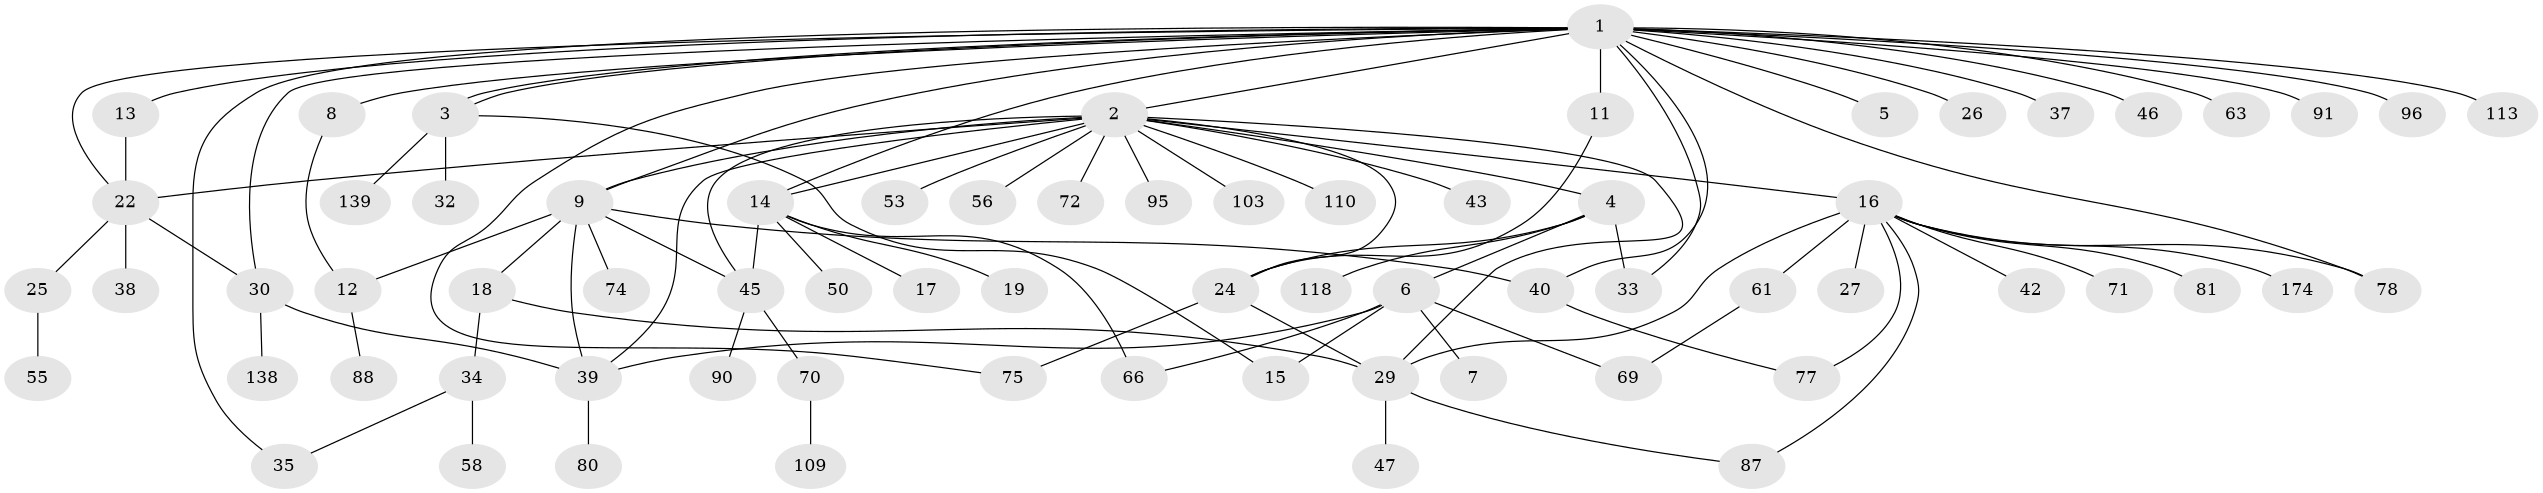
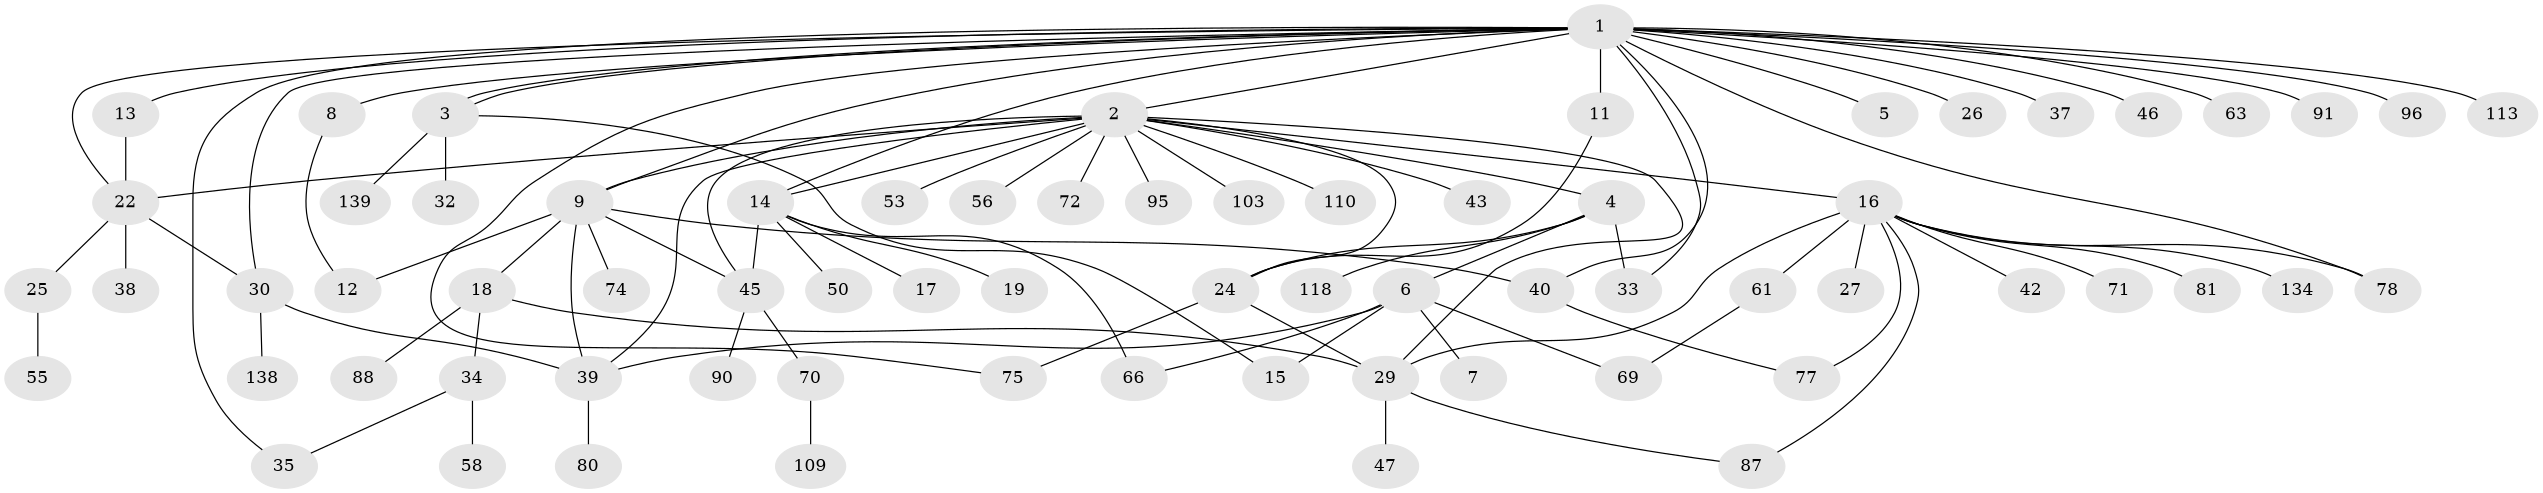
node "174": label "174" -> "134"
edge "12" -- "88": now "18" -- "88"
